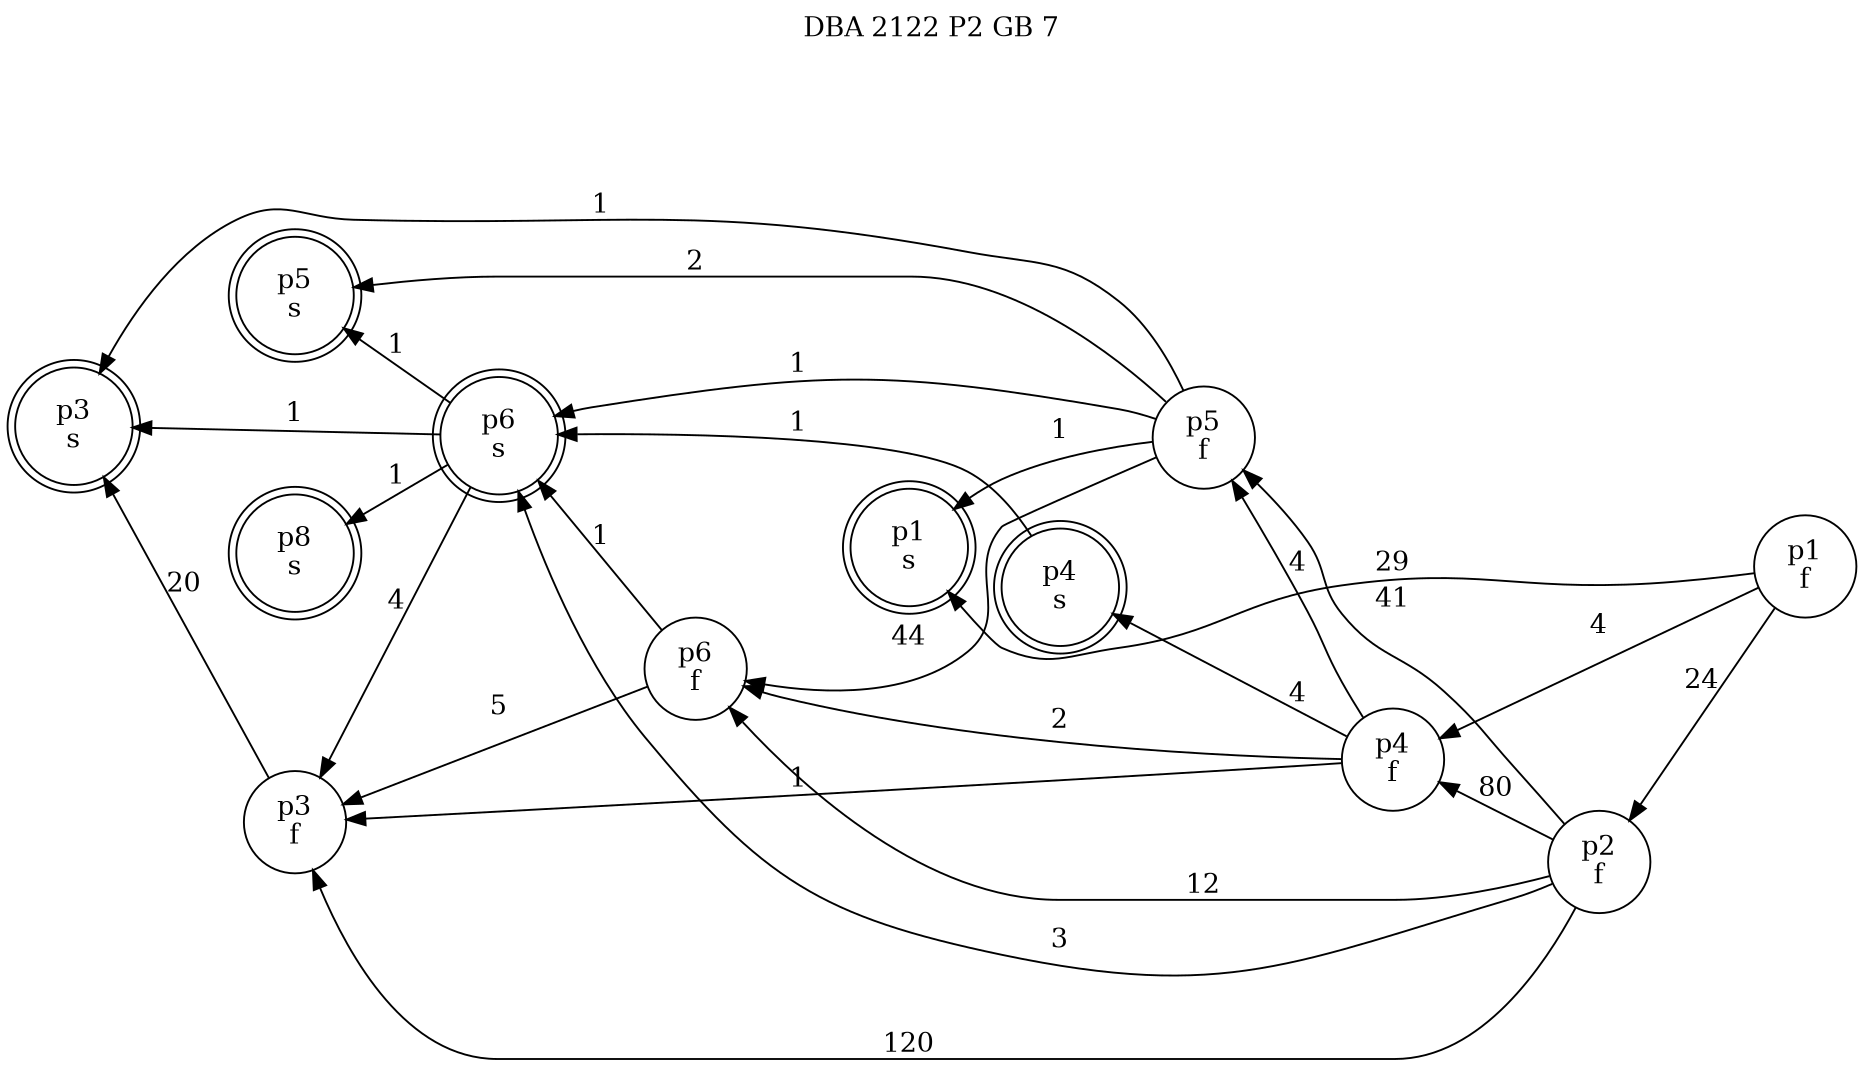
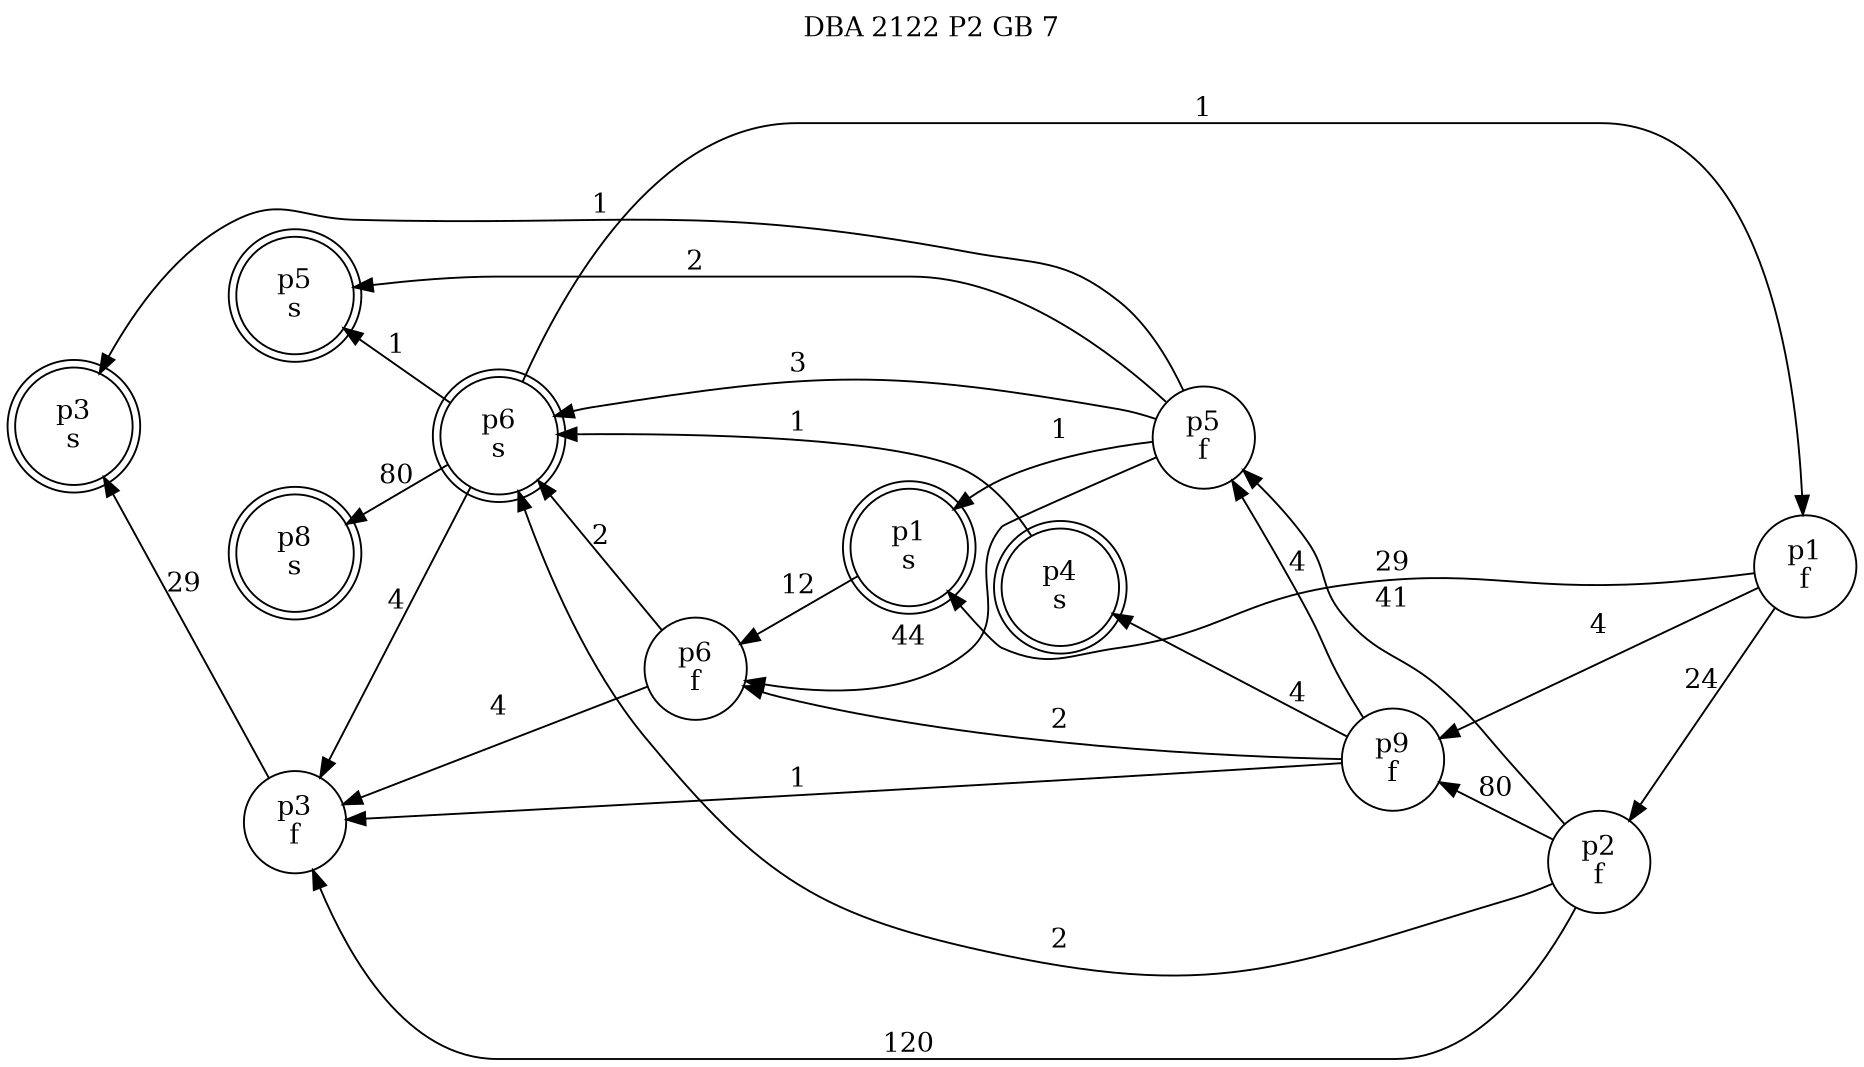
edge "p5 f" -> "p6 s": label "1" -> "3"
edge "p6 s" -> "p3 s": now "p6 s" -> "p1 f"
edge "p6 s" -> "p8 s": label "1" -> "80"
edge "p6 f" -> "p6 s": label "1" -> "2"
edge "p3 f" -> "p3 s": label "20" -> "29"
edge "p6 f" -> "p3 f": label "5" -> "4"
node "p4 f": label "p4 f" -> "p9 f"
edge "p2 f" -> "p6 f": now "p1 s" -> "p6 f"
edge "p2 f" -> "p6 s": label "3" -> "2"
